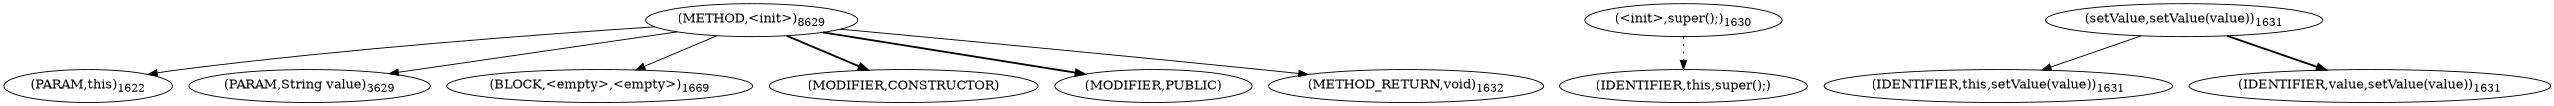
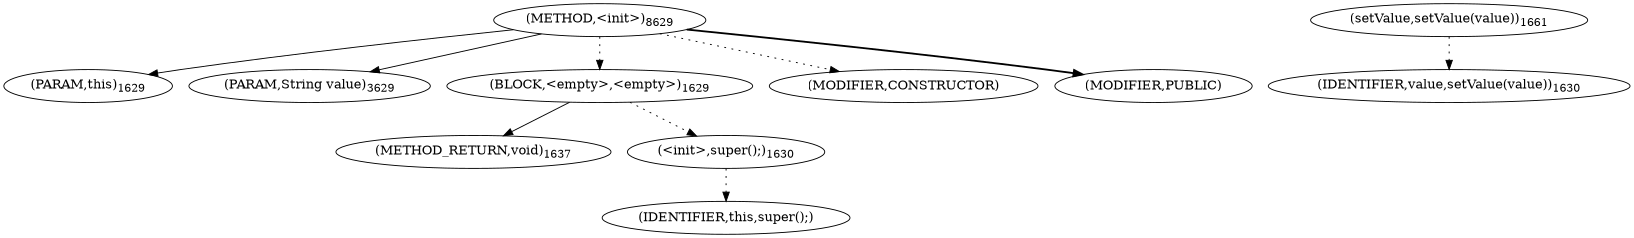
node "(setValue,setValue(value))": text "1631" -> "1661"
edge "(METHOD,<init>)" -> "(BLOCK,<empty>,<empty>)": style solid -> dotted
edge "(METHOD,<init>)" -> "(MODIFIER,CONSTRUCTOR)": style bold -> dotted
edge "(METHOD,<init>)" -> "(METHOD_RETURN,void)": now "(BLOCK,<empty>,<empty>)" -> "(METHOD_RETURN,void)"
edge "(setValue,setValue(value))" -> "(IDENTIFIER,value,setValue(value))": style bold -> dotted
node "(PARAM,this)": text "1622" -> "1629"
node "(BLOCK,<empty>,<empty>)": text "1669" -> "1629"
node "(METHOD_RETURN,void)": text "1632" -> "1637"
node "(IDENTIFIER,value,setValue(value))": text "1631" -> "1630"
node "(IDENTIFIER,this,setValue(value))": removed
edge "(BLOCK,<empty>,<empty>)" -> "(<init>,super();)": added
